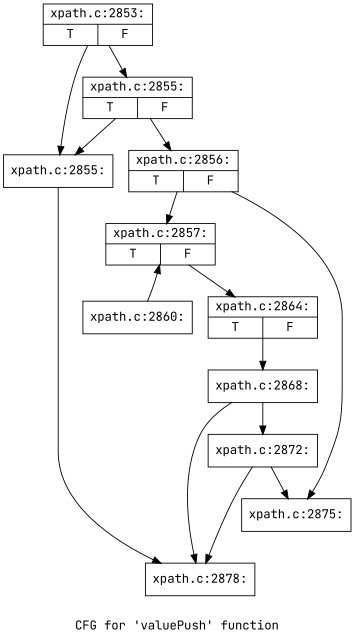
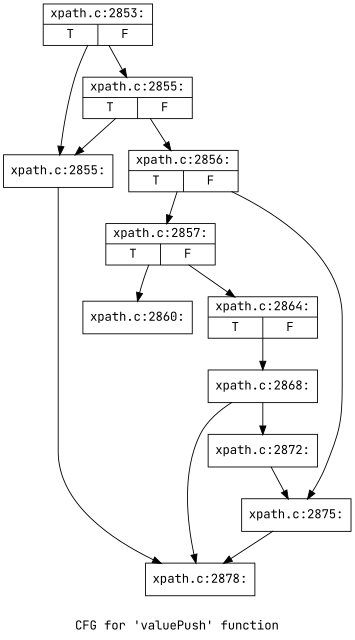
edge "xpath.c:2860:" -> "xpath.c:2857:": reversed
edge "xpath.c:2872:" -> "xpath.c:2878:": now "xpath.c:2875:" -> "xpath.c:2878:"
